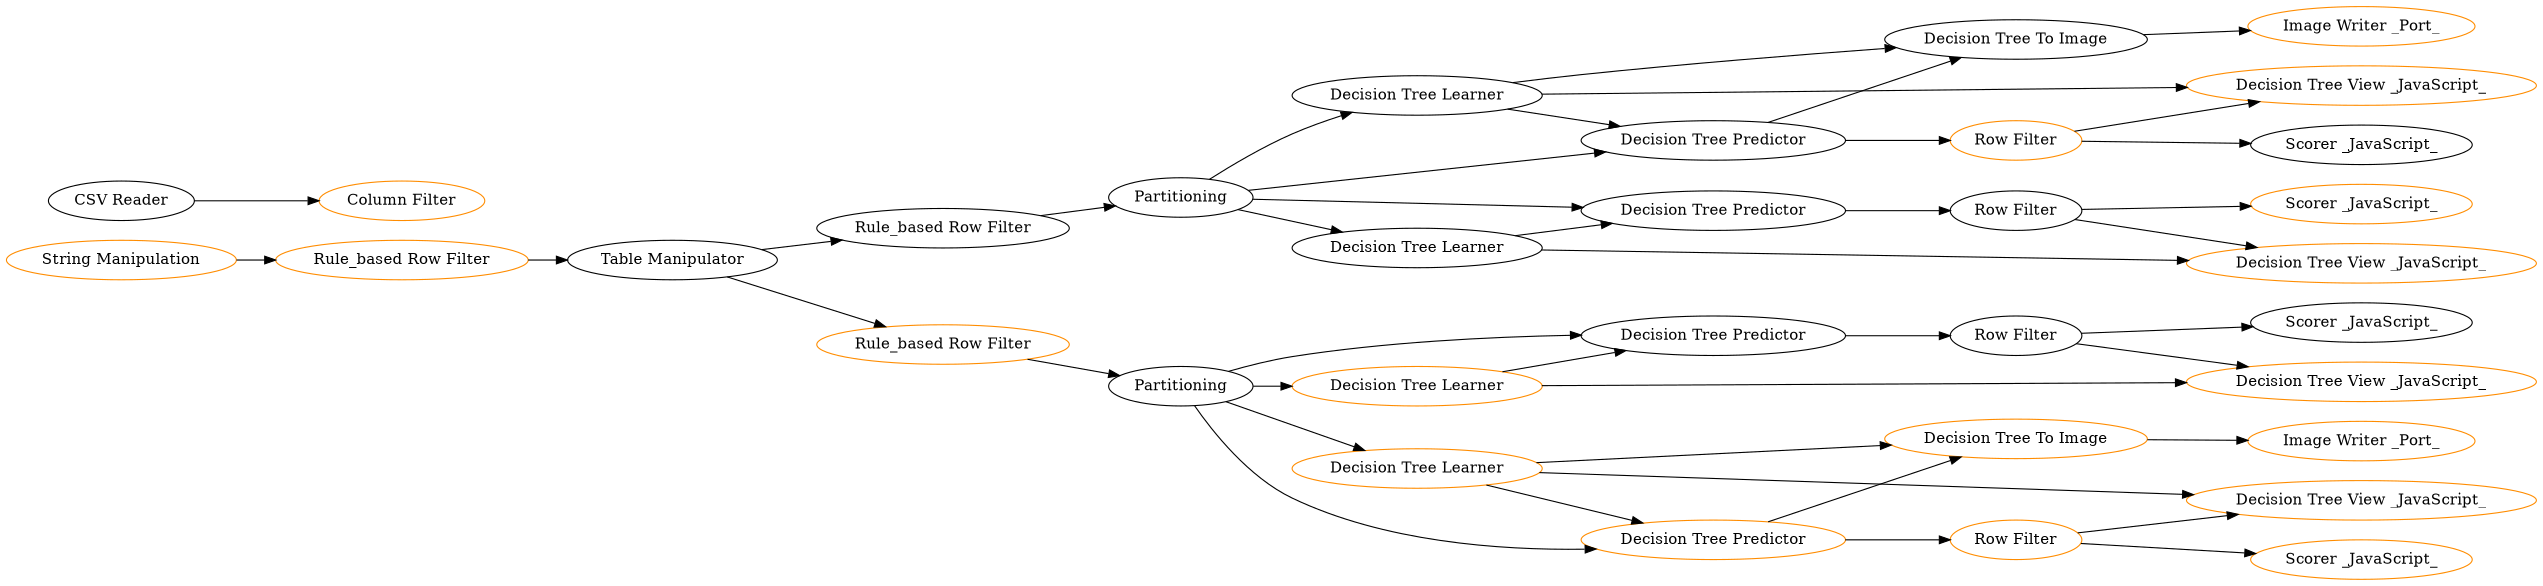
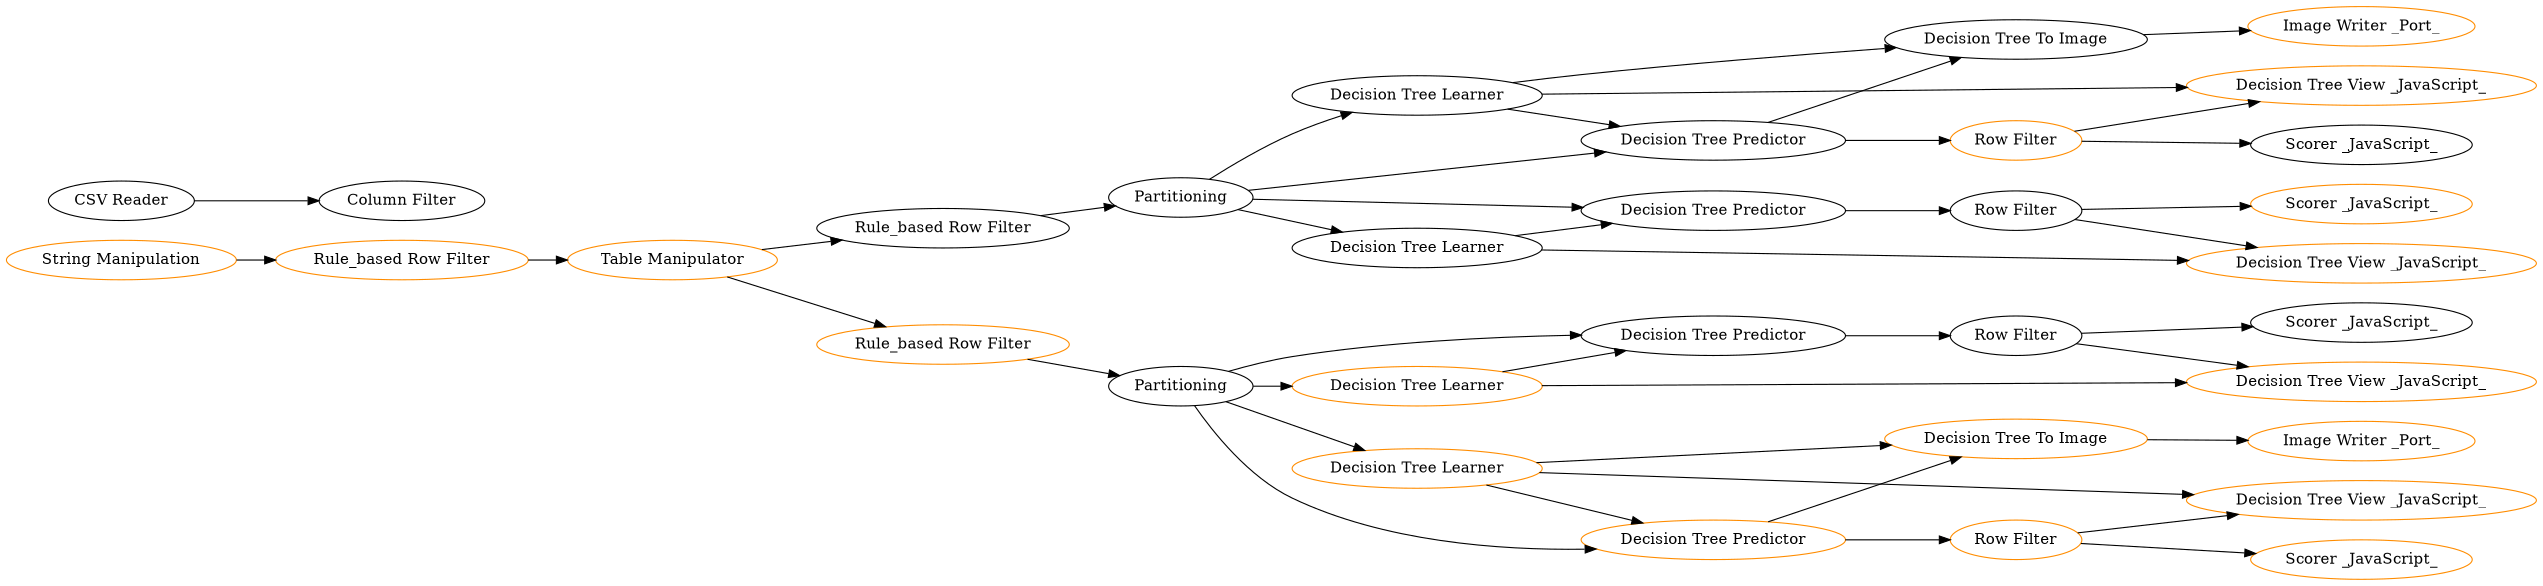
node "Column Filter": color darkorange -> black
node "Table Manipulator": color black -> darkorange
